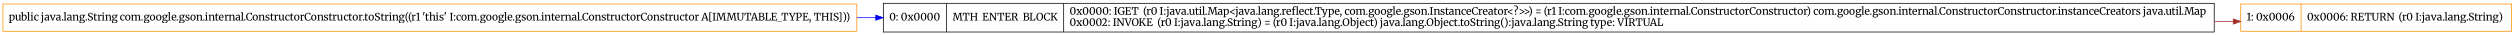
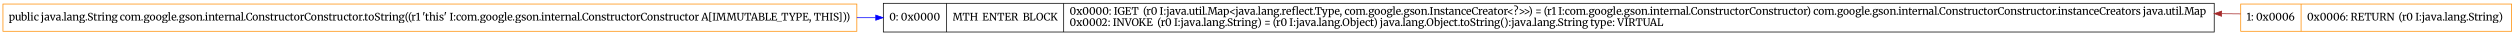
edge "0: 0x0000" -> "1: 0x0006": reversed
